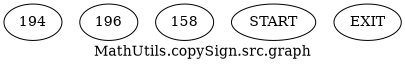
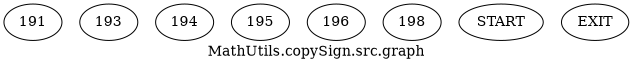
node "191": added
node "193": added
node "158": label "158" -> "198"
node "195": added
